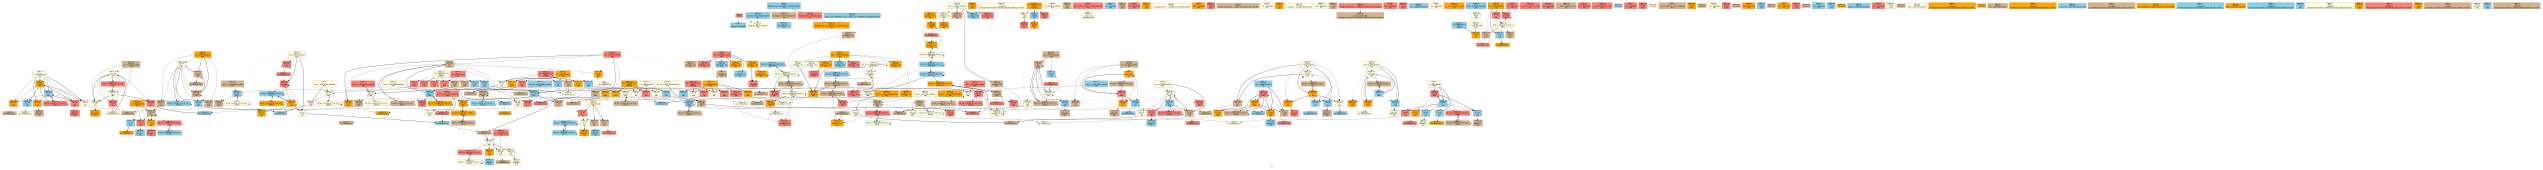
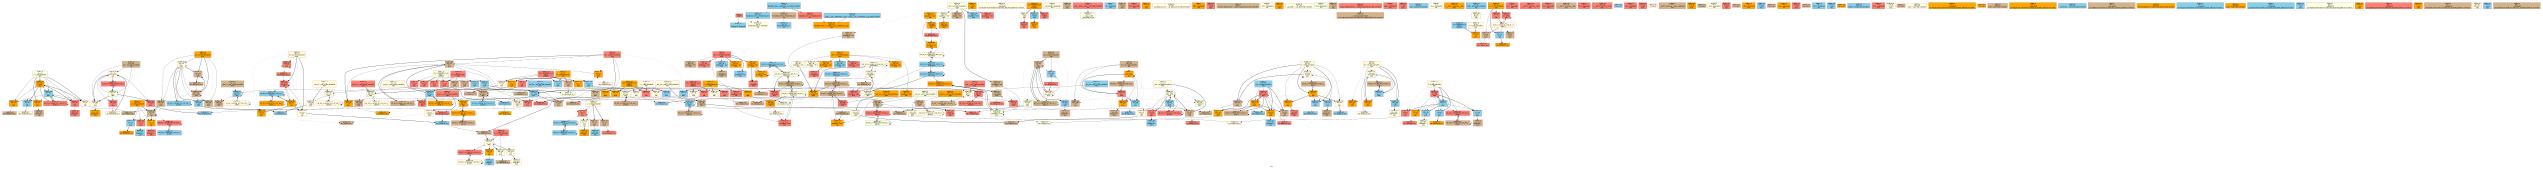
node "NodeID: 431": fillcolor lightyellow -> tan
node "NodeID: 233": fillcolor salmon -> lightyellow
